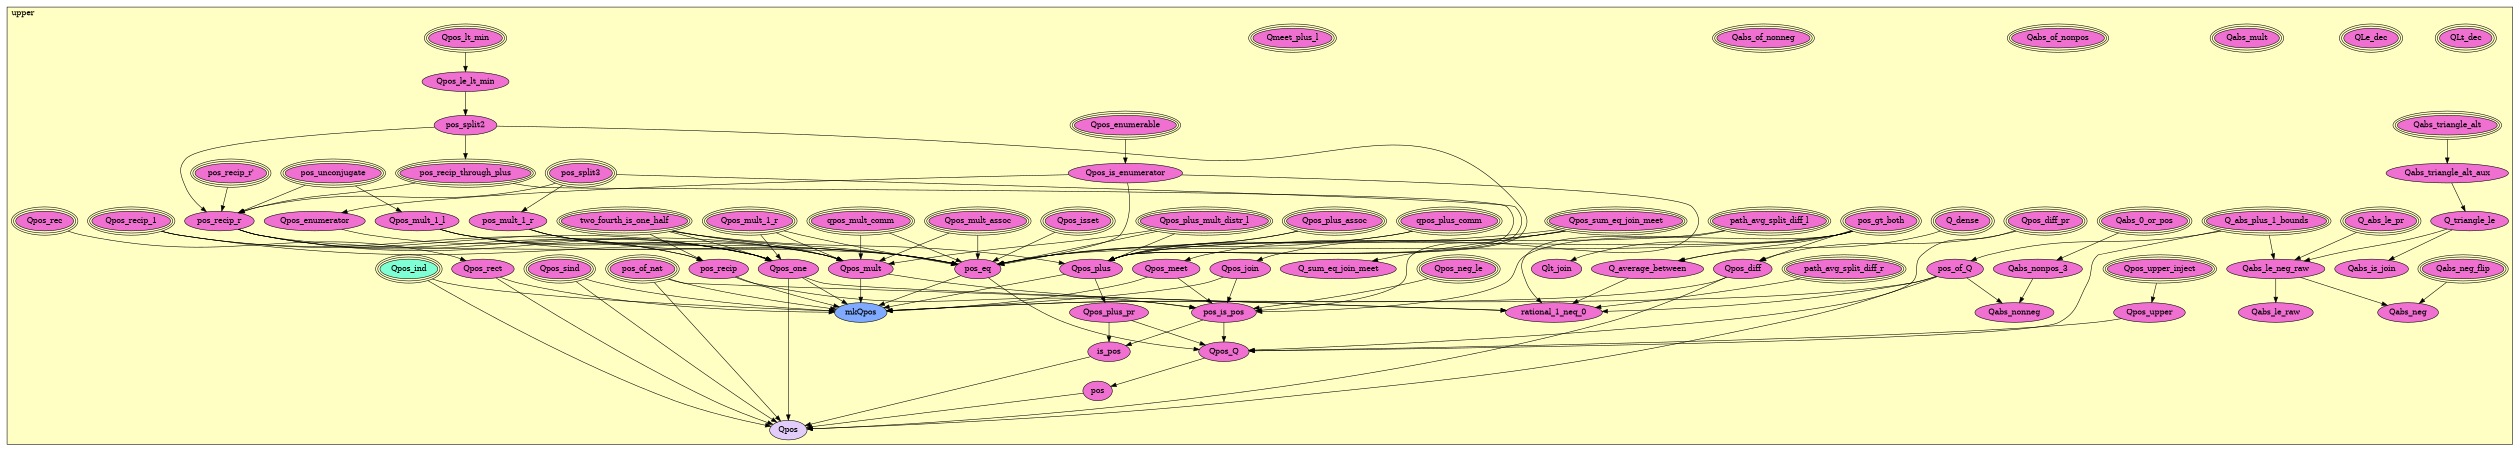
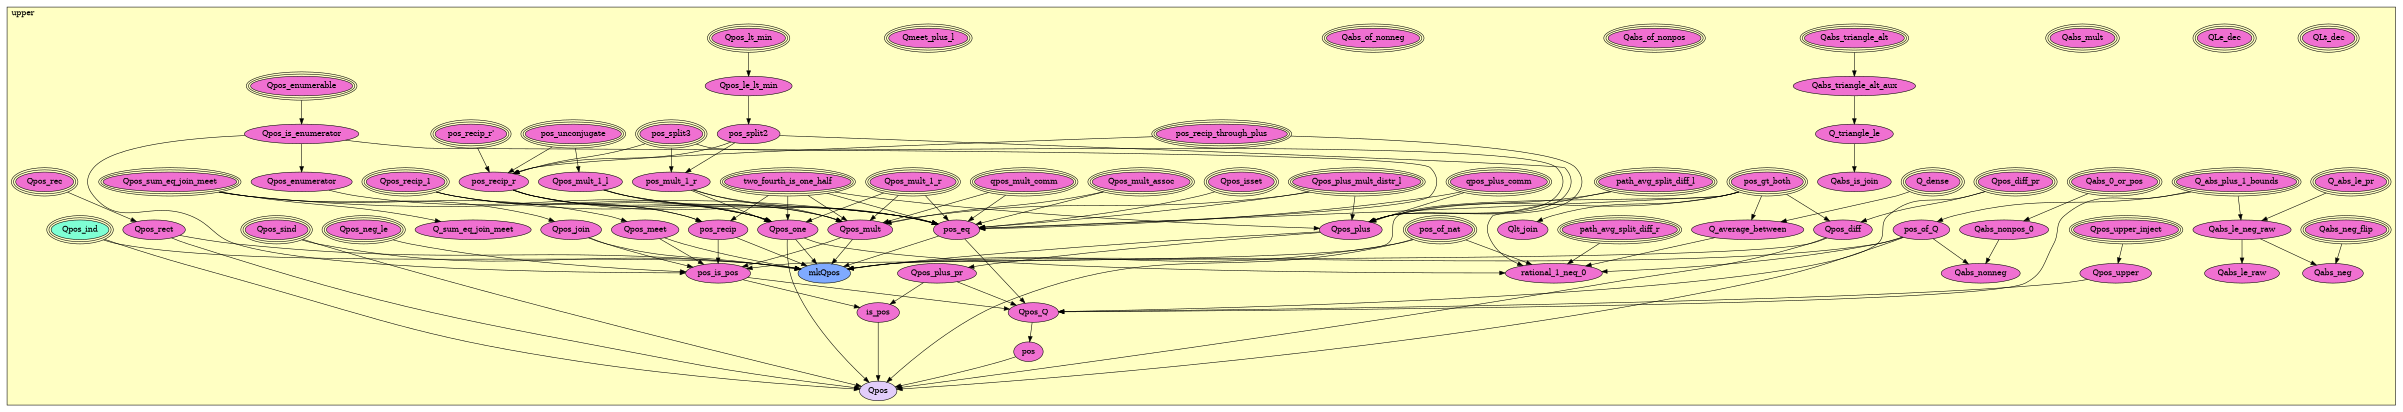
edge "pos_split2" -> "pos_recip_through_plus": now "pos_split2" -> "pos_mult_1_r"
node "Qpos_plus_assoc": removed
edge "Q_triangle_le" -> "Qabs_le_neg_raw": removed
node "Qabs_nonpos_3": label "Qabs_nonpos_3" -> "Qabs_nonpos_0"
